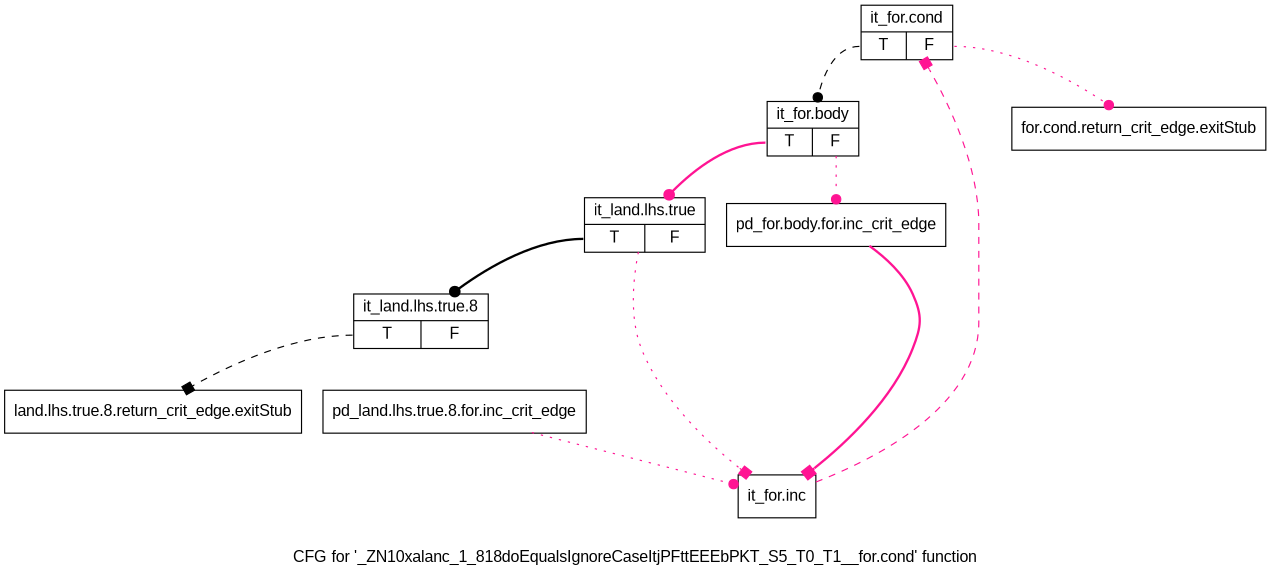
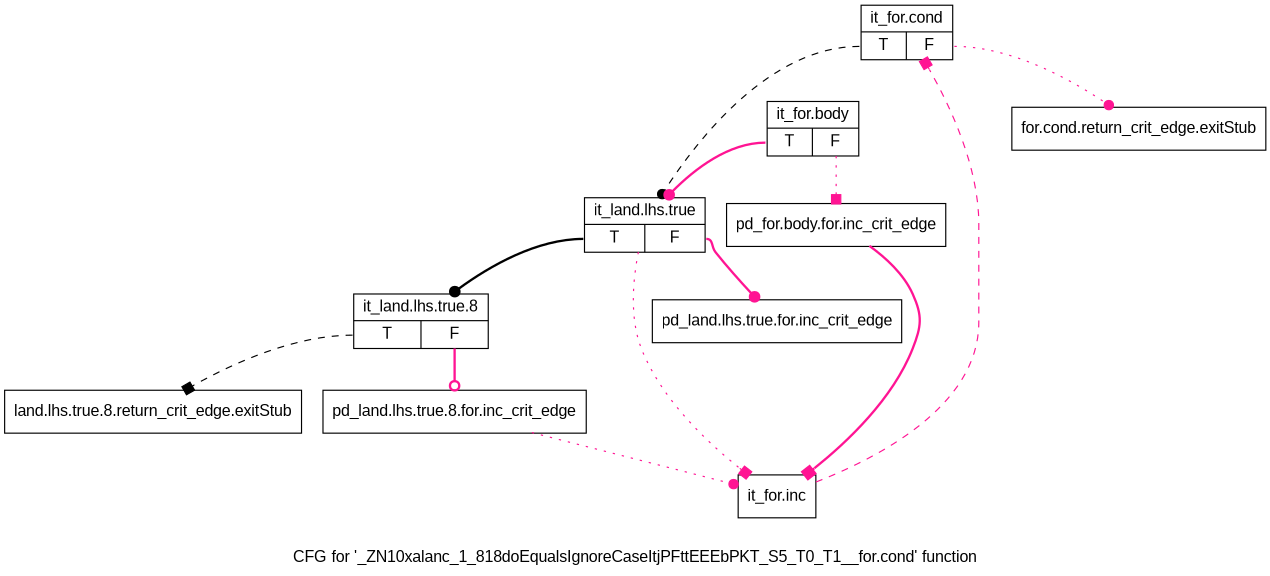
edge "it_for.cond" -> "it_for.body": now "it_for.cond" -> "it_land.lhs.true"
edge "it_for.body" -> "pd_for.body.for.inc_crit_edge": arrowhead dot -> box
node "pd_land.lhs.true.for.inc_crit_edge": added
edge "it_land.lhs.true.8" -> "pd_land.lhs.true.8.for.inc_crit_edge": added
